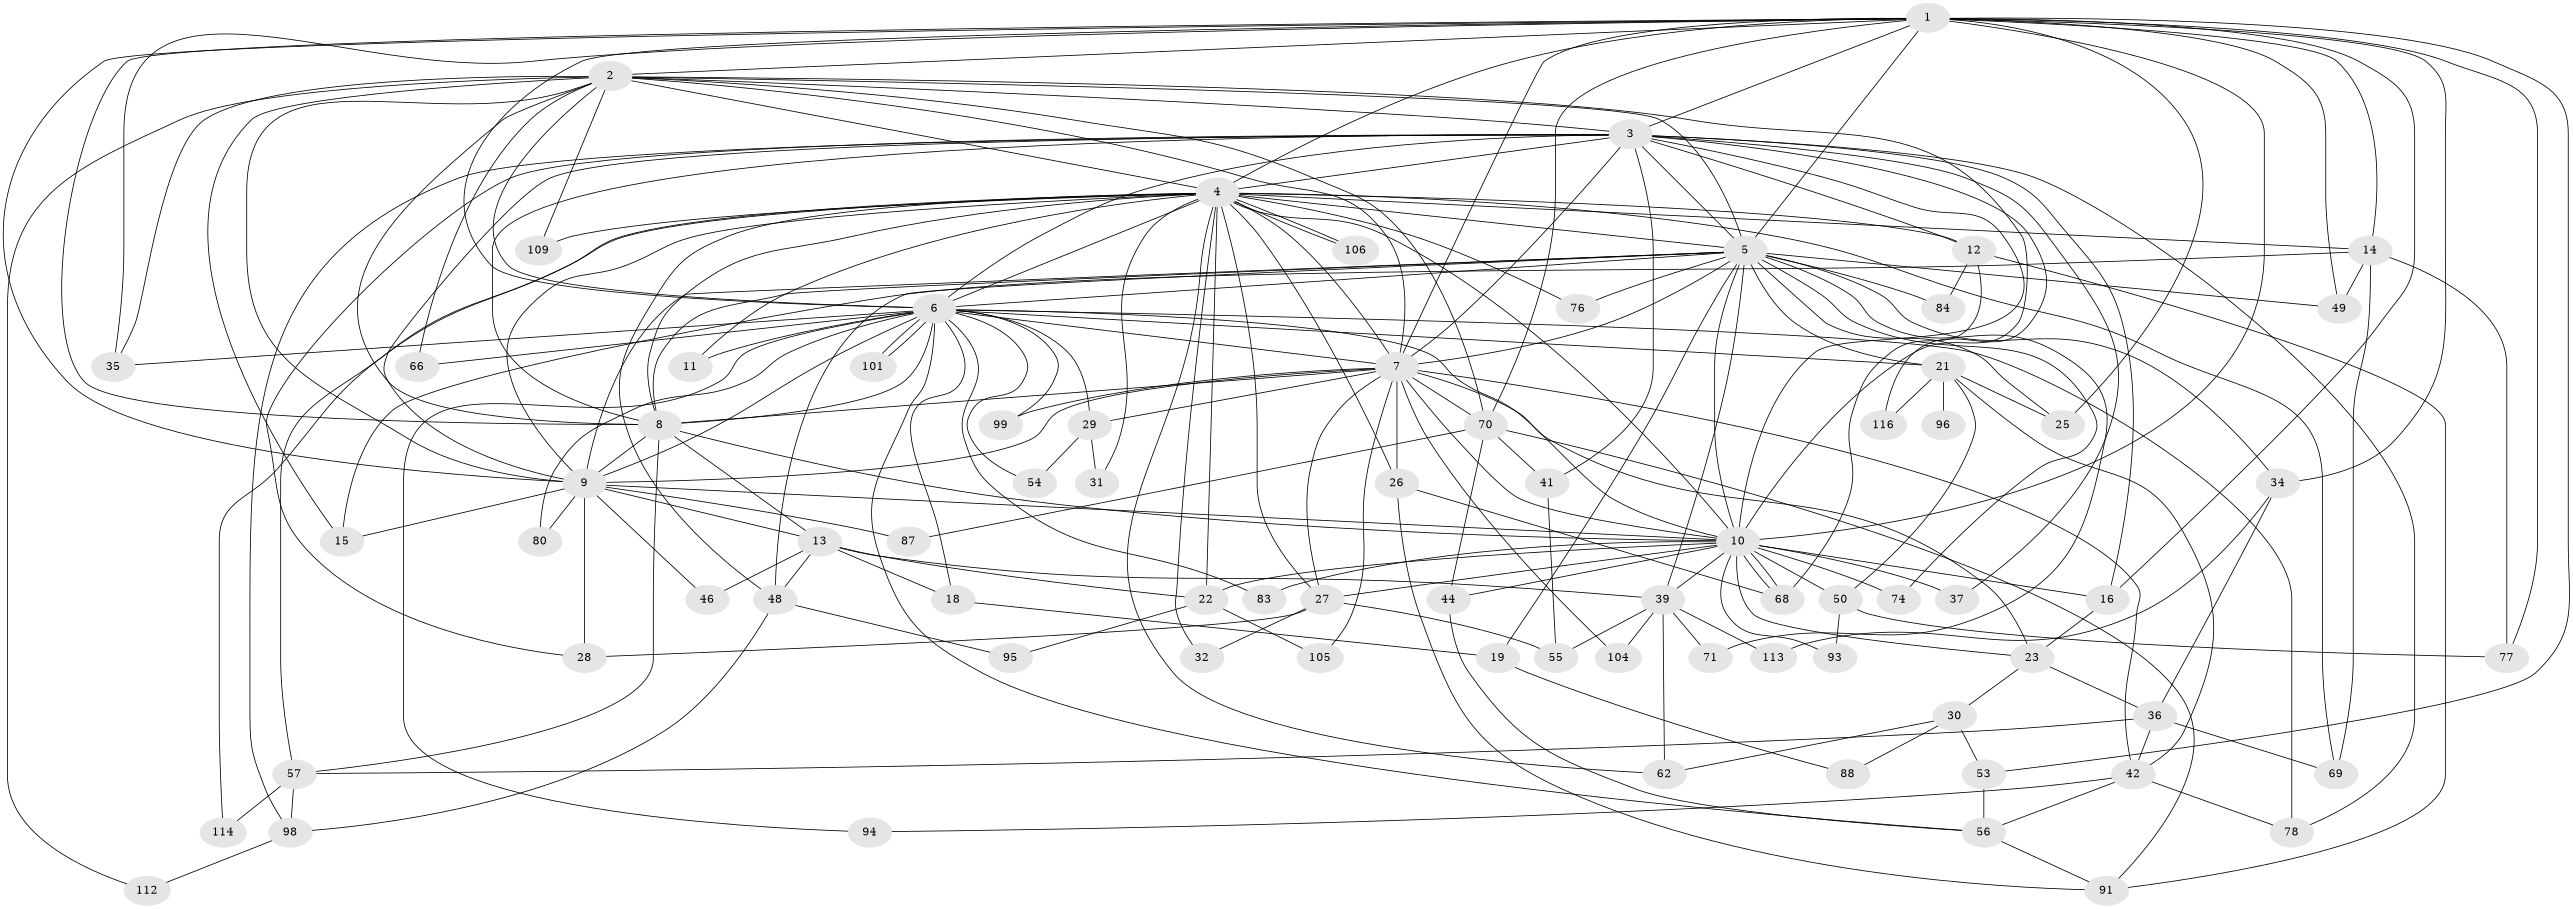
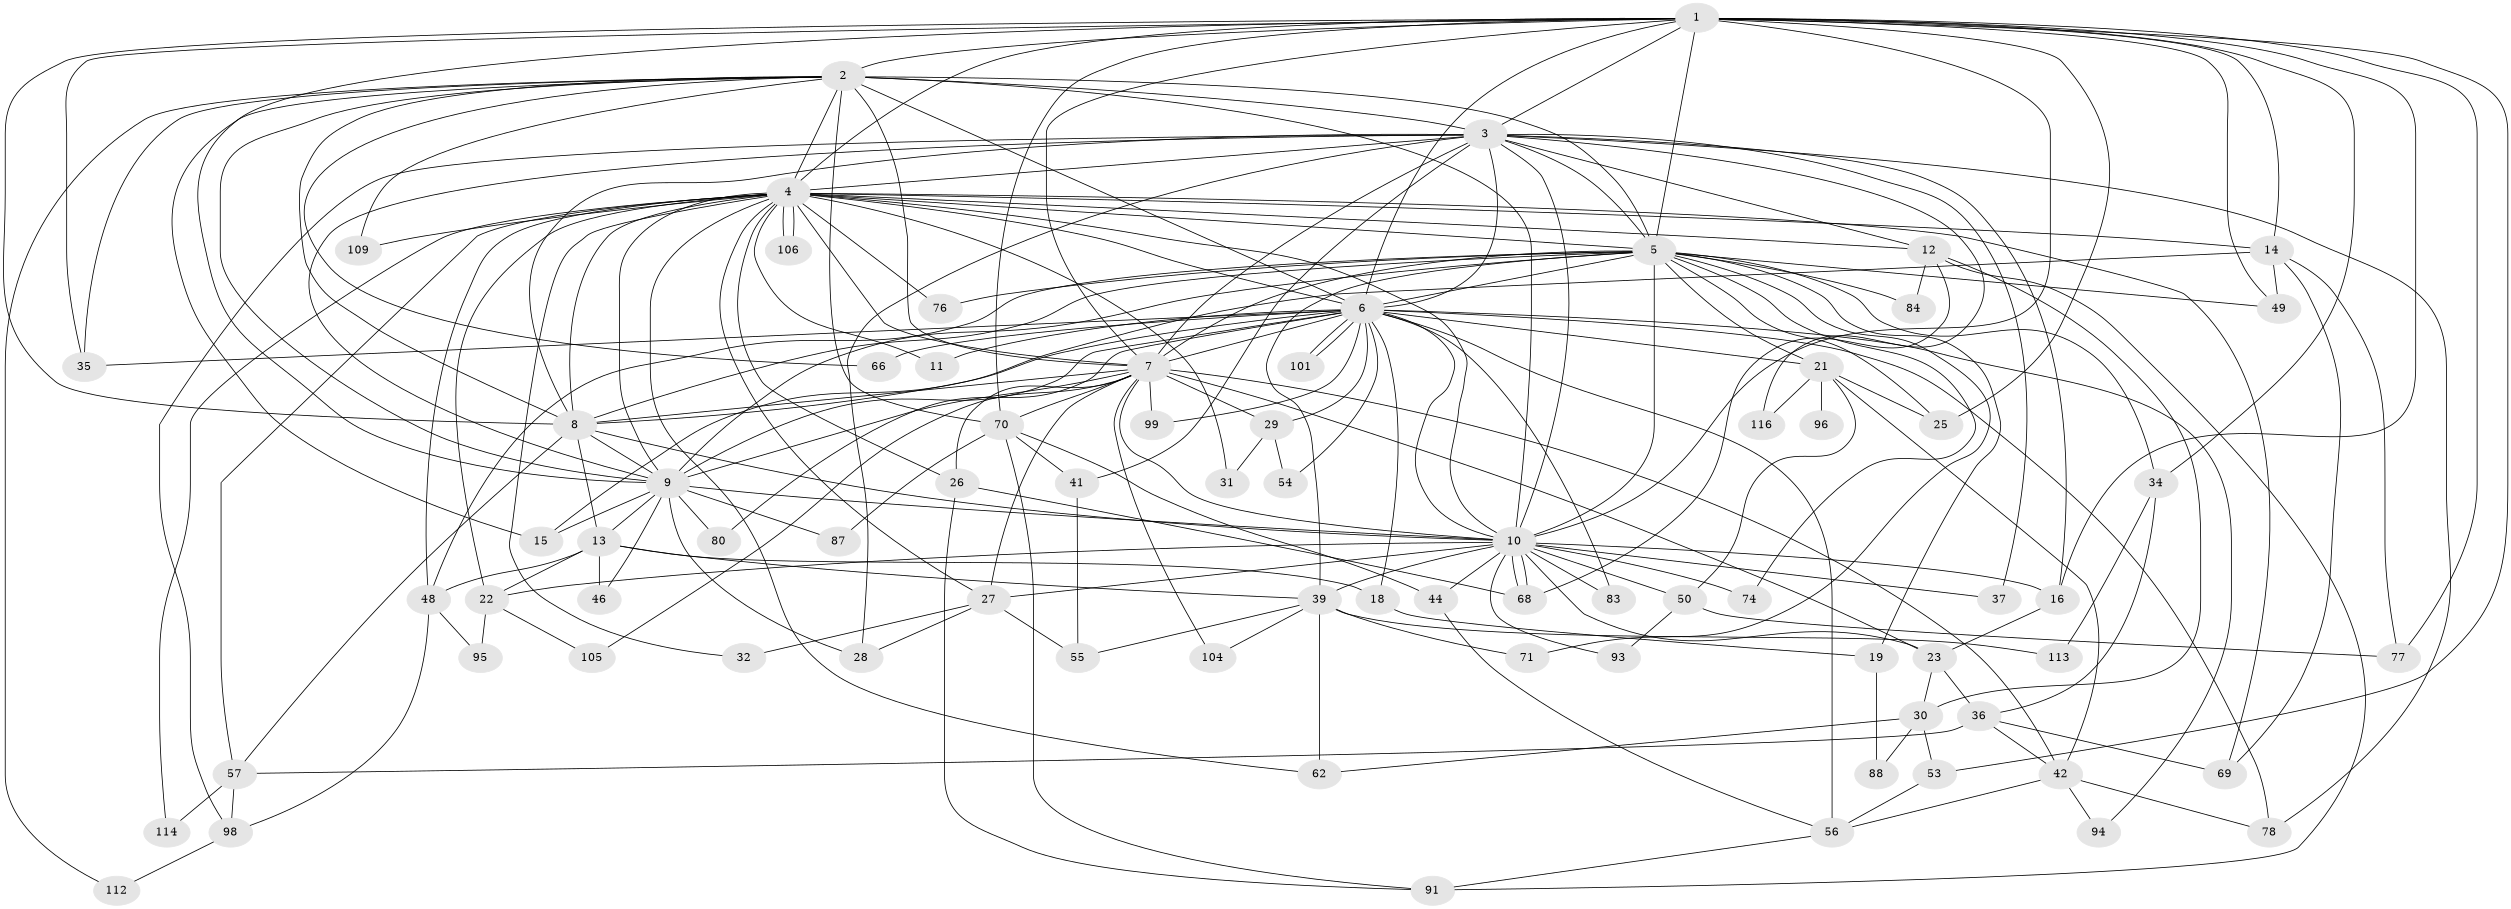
edge "12" -- "30": added
